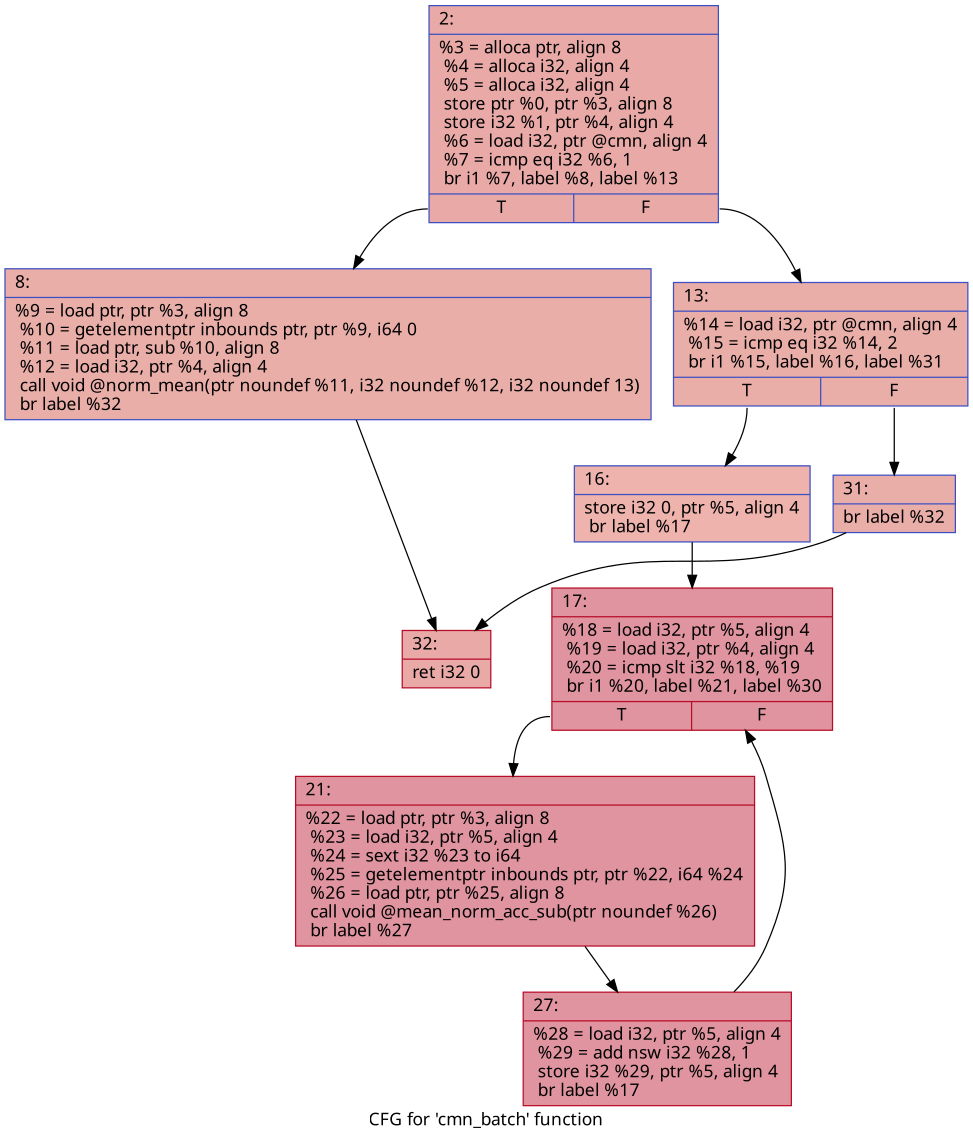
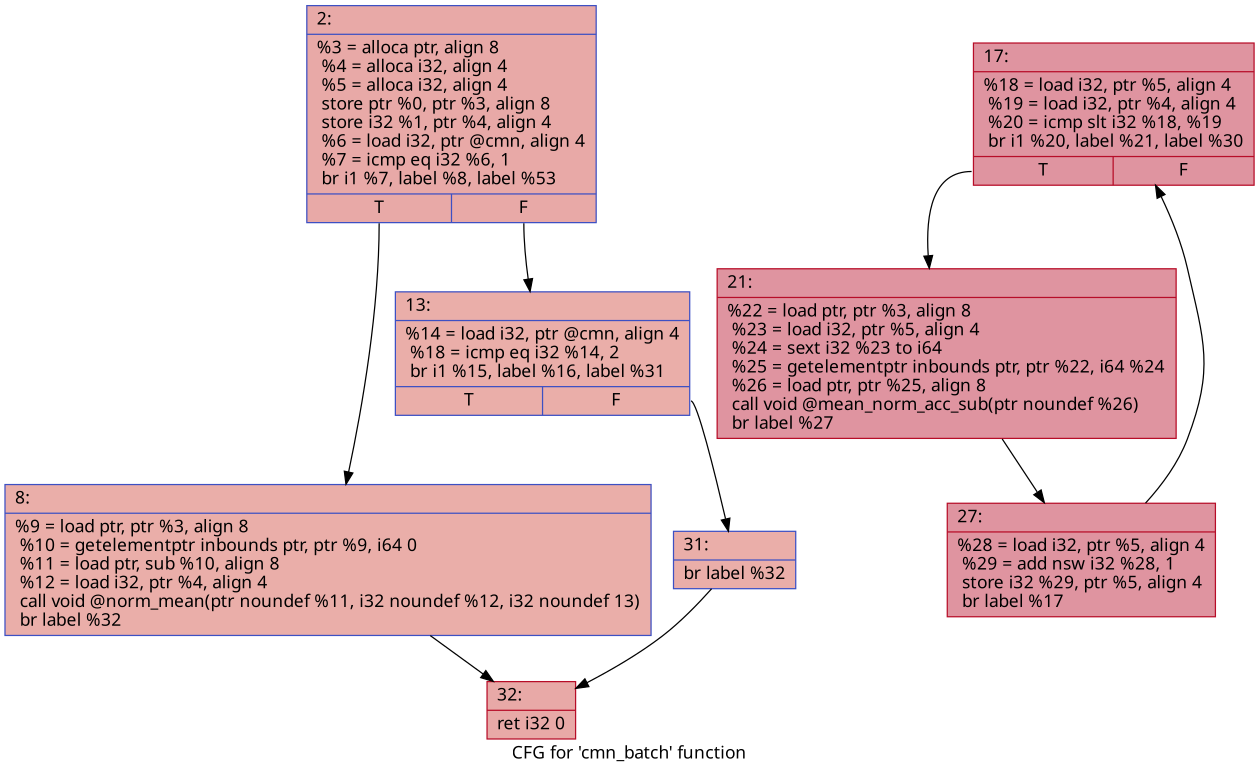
node "2:": text "br i1 %7, label %8, label %13" -> "br i1 %7, label %8, label %53"
node "13:": text "%15 = icmp eq i32 %14, 2" -> "%18 = icmp eq i32 %14, 2"
node "16:": removed
